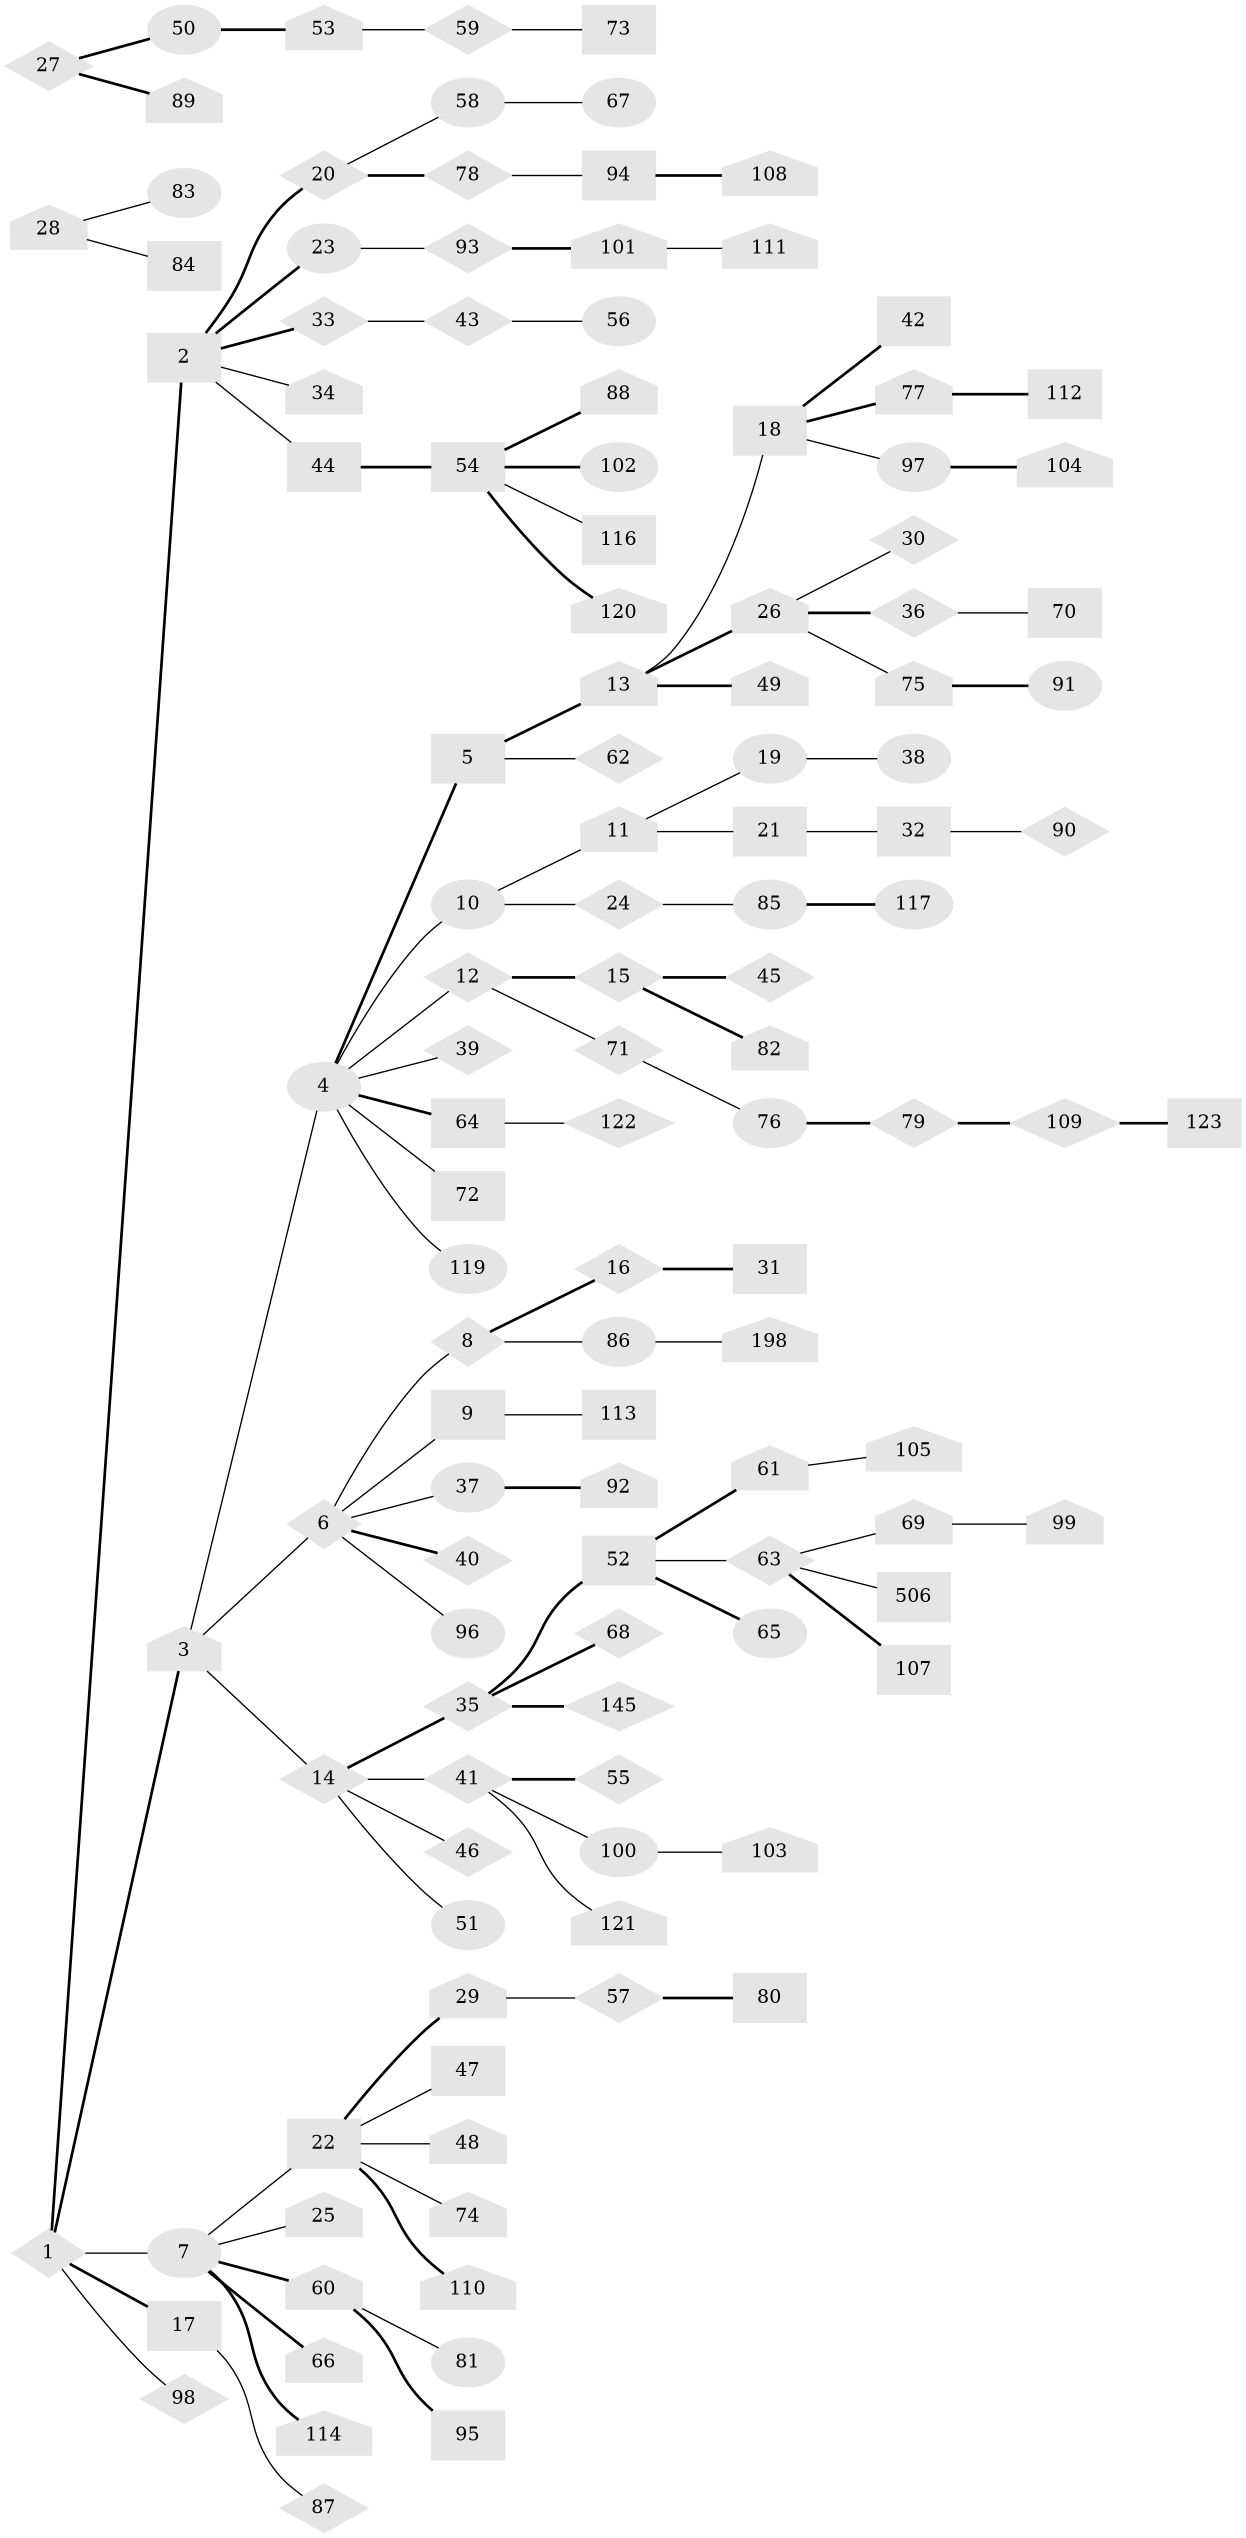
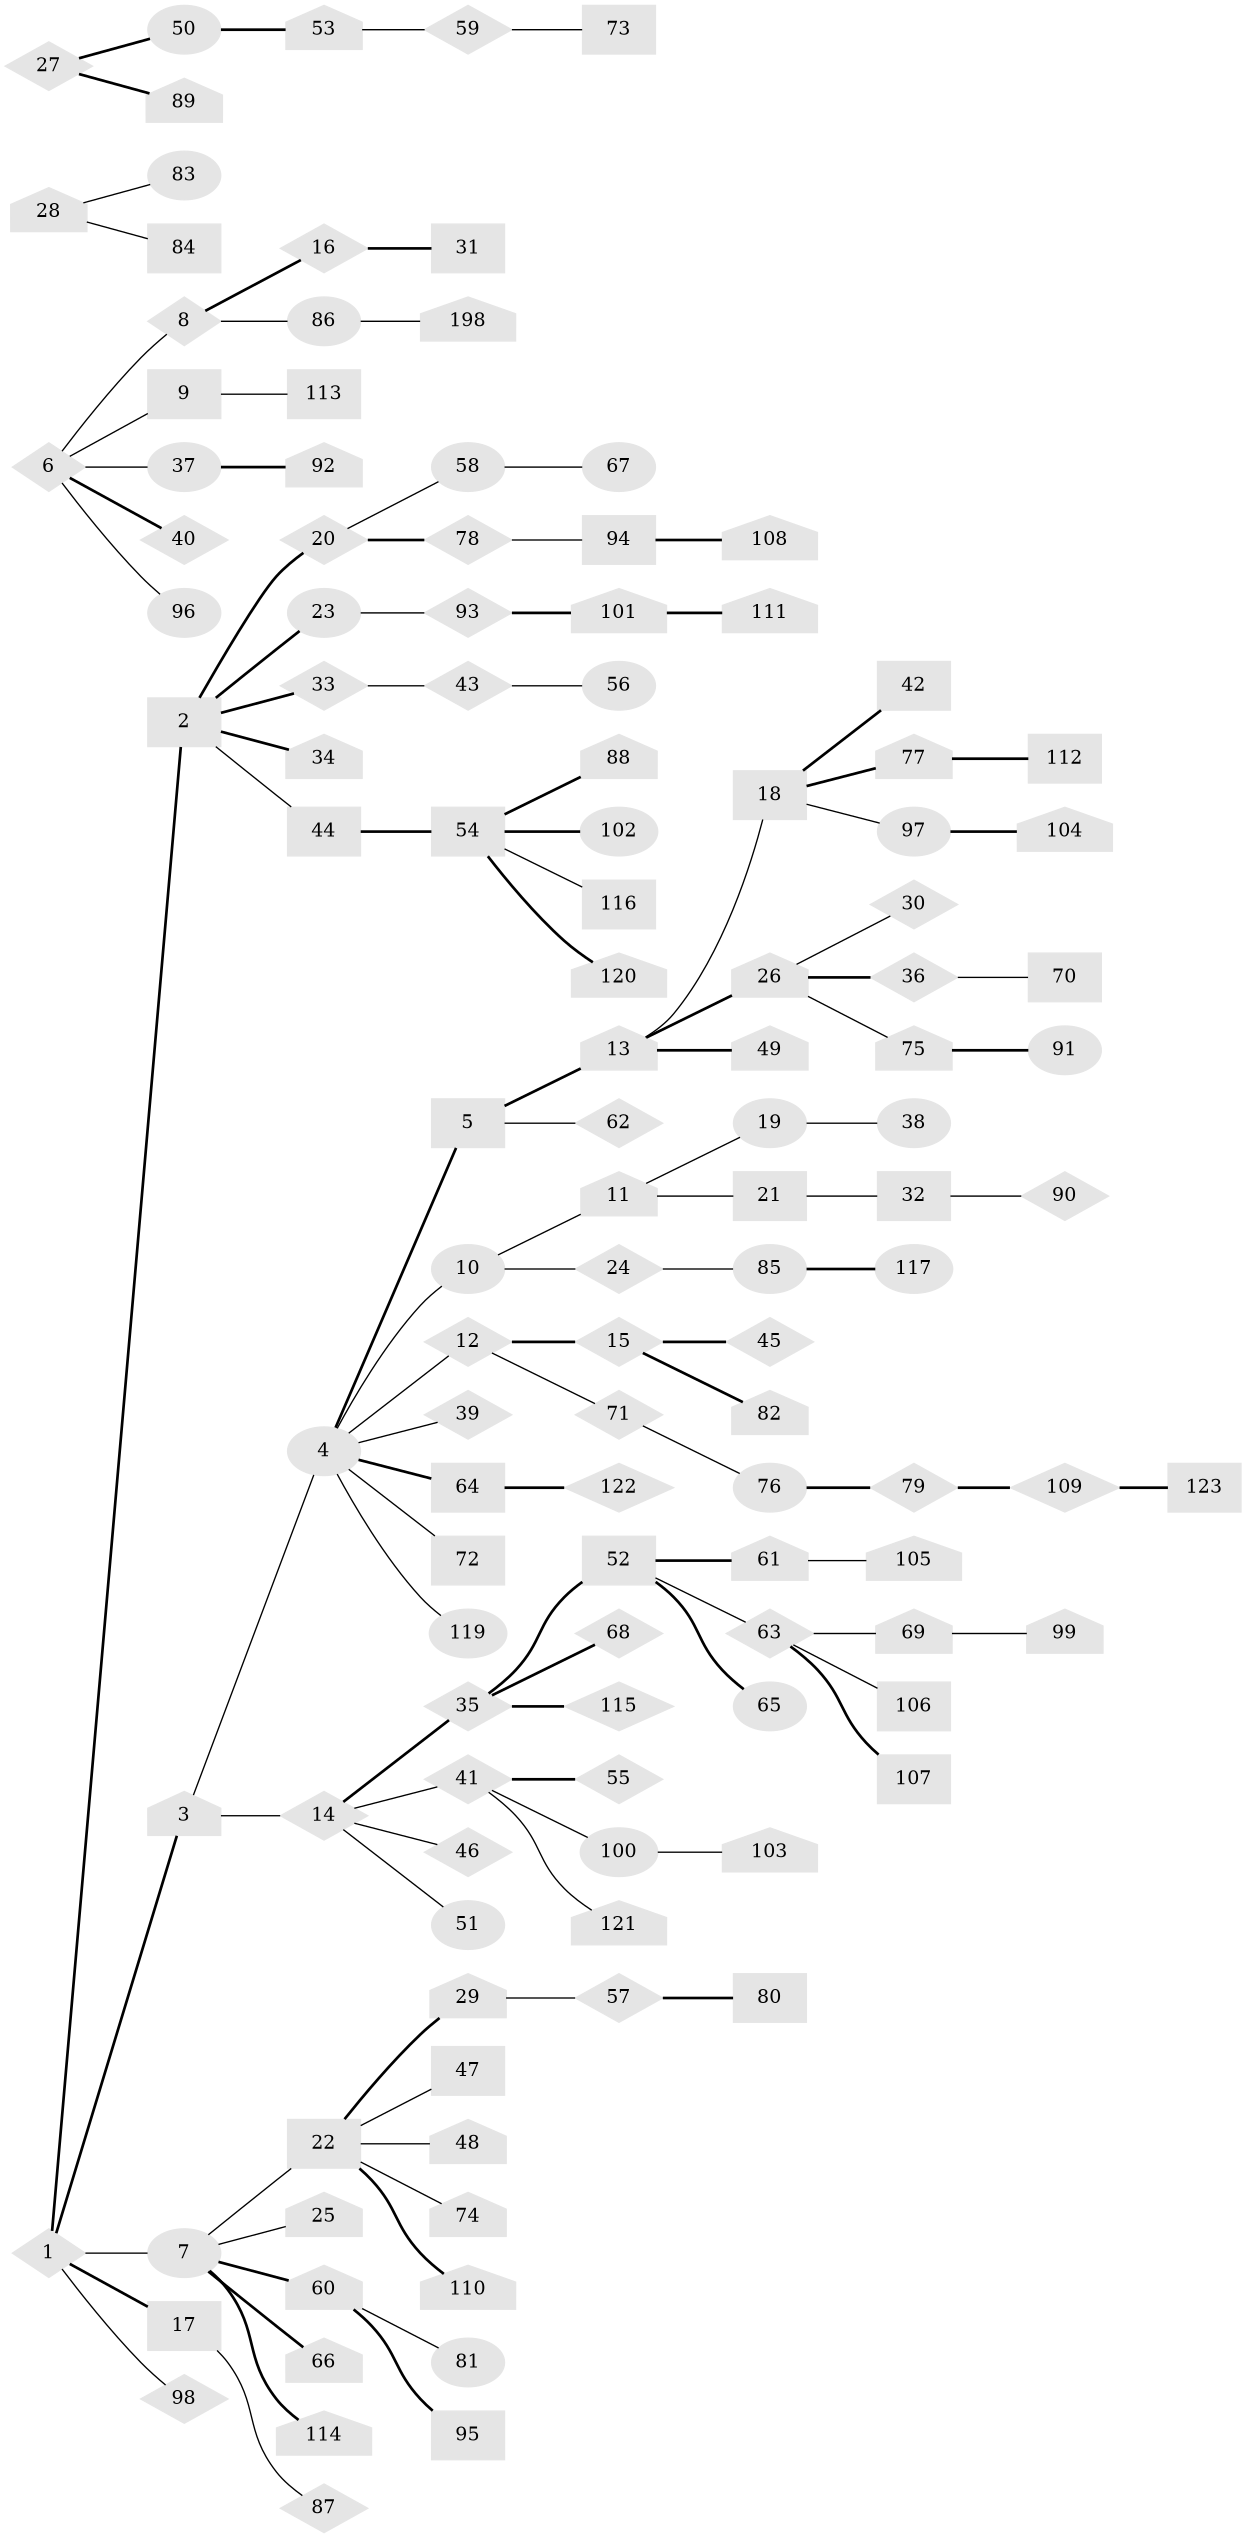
edge "101" -- "111": style solid -> bold
edge "2" -- "34": style solid -> bold
edge "64" -- "122": style solid -> bold
edge "6" -- "3": removed
node "506": label "506" -> "106"
node "145": label "145" -> "115"
